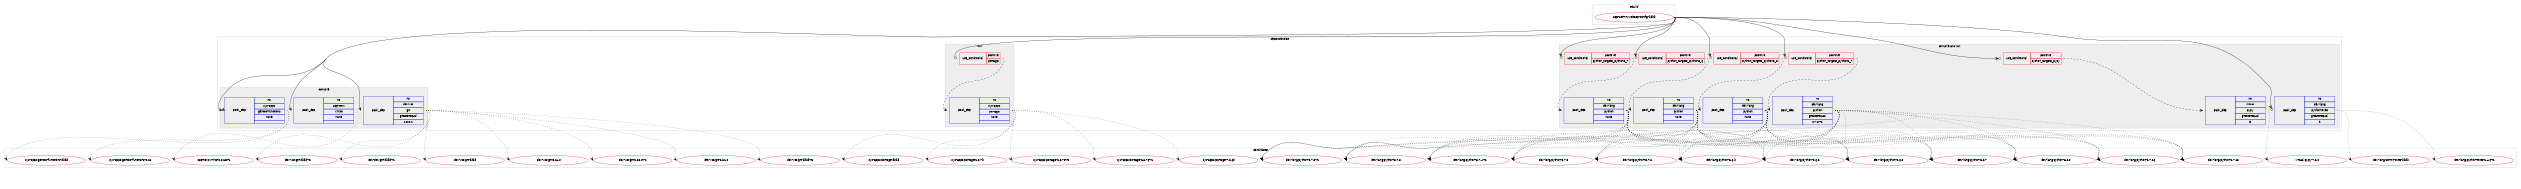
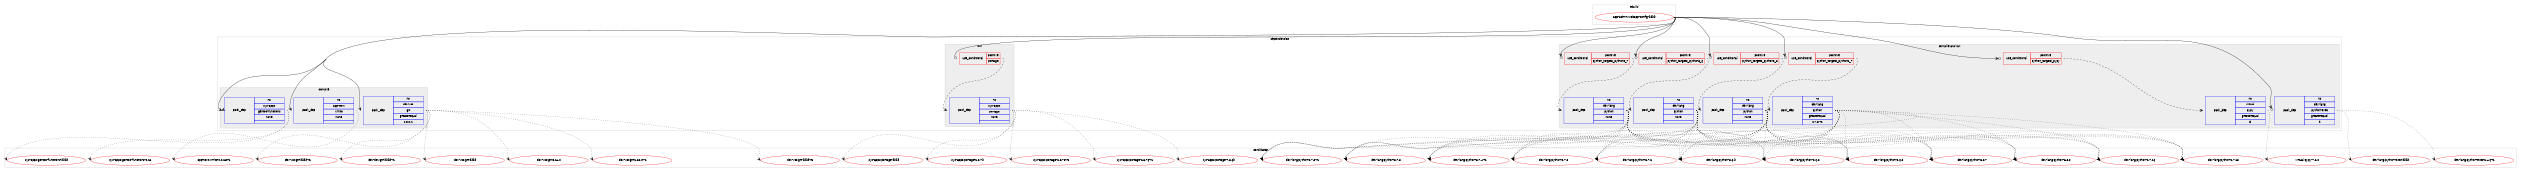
node "dev-vcs/git-2.21.0": removed
node "dev-lang/admin-exec-9999": label "dev-lang/admin-exec-9999" -> "dev-lang/python-exec-9999"
